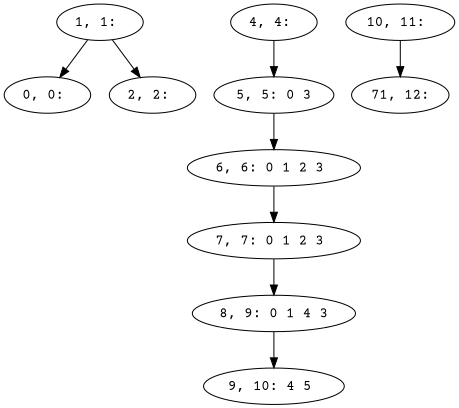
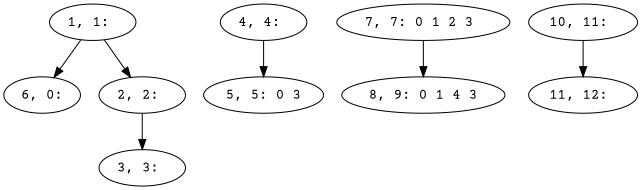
node "0, 0:": label "0, 0:" -> "6, 0:"
node "71, 12:": label "71, 12:" -> "11, 12:"
node "3, 3:": added
node "6, 6: 0 1 2 3": removed
node "9, 10: 4 5": removed
